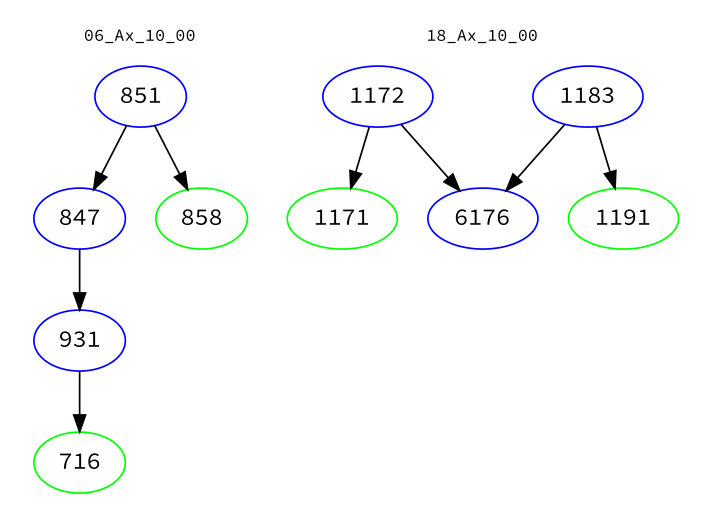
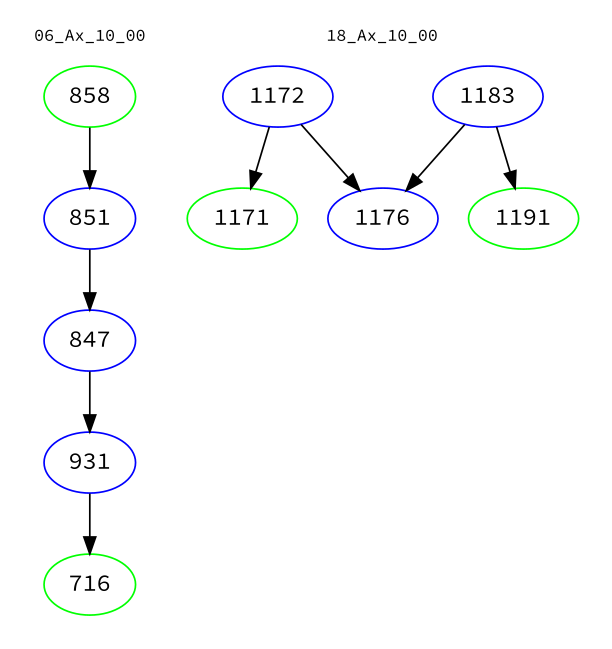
edge "851" -> "858": reversed
node "6176": label "6176" -> "1176"
